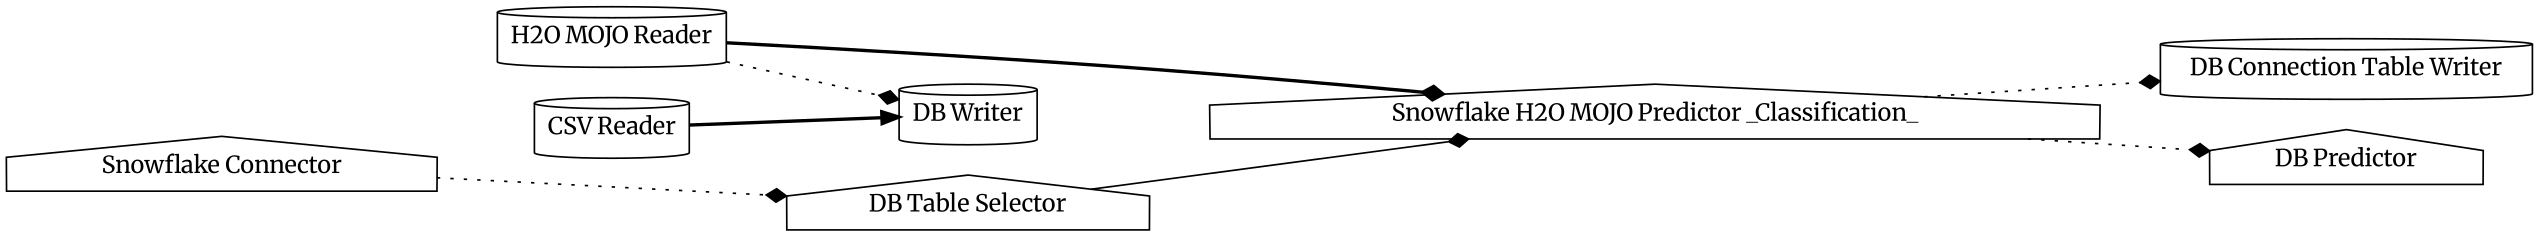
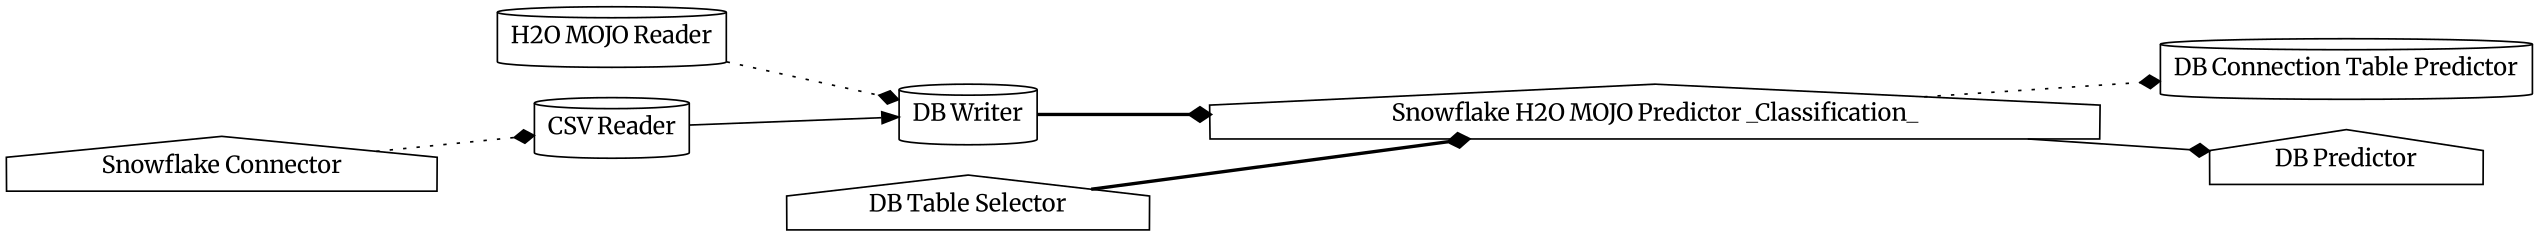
edge "H2O MOJO Reader" -> "Snowflake H2O MOJO Predictor _Classification_": now "DB Writer" -> "Snowflake H2O MOJO Predictor _Classification_"
node "DB Connection Table Writer": label "DB Connection Table Writer" -> "DB Connection Table Predictor"
edge "CSV Reader" -> "DB Writer": style bold -> solid
edge "Snowflake H2O MOJO Predictor _Classification_" -> "DB Predictor": style dotted -> solid
edge "DB Table Selector" -> "Snowflake H2O MOJO Predictor _Classification_": style solid -> bold
edge "Snowflake Connector" -> "DB Table Selector": now "Snowflake Connector" -> "CSV Reader"
